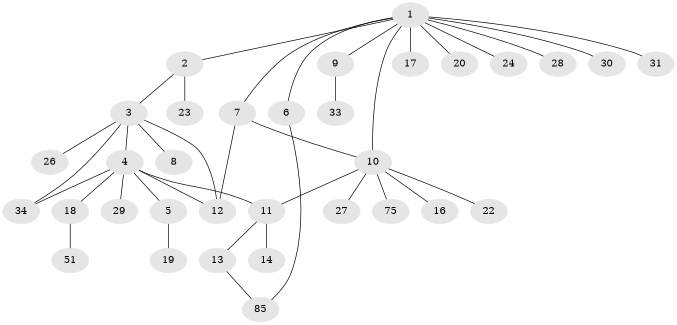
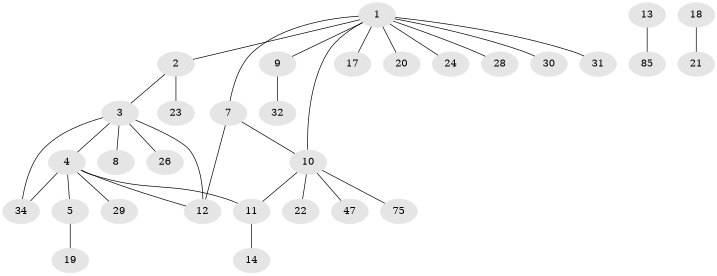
node "6": removed
node "33": label "33" -> "32"
edge "4" -- "18": removed
node "27": label "27" -> "47"
node "16": removed
edge "11" -- "13": removed
node "51": label "51" -> "21"
